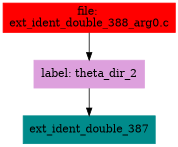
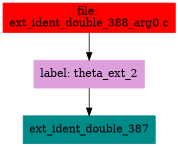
node "label: theta_dir_2": label "label: theta_dir_2" -> "label: theta_ext_2"
